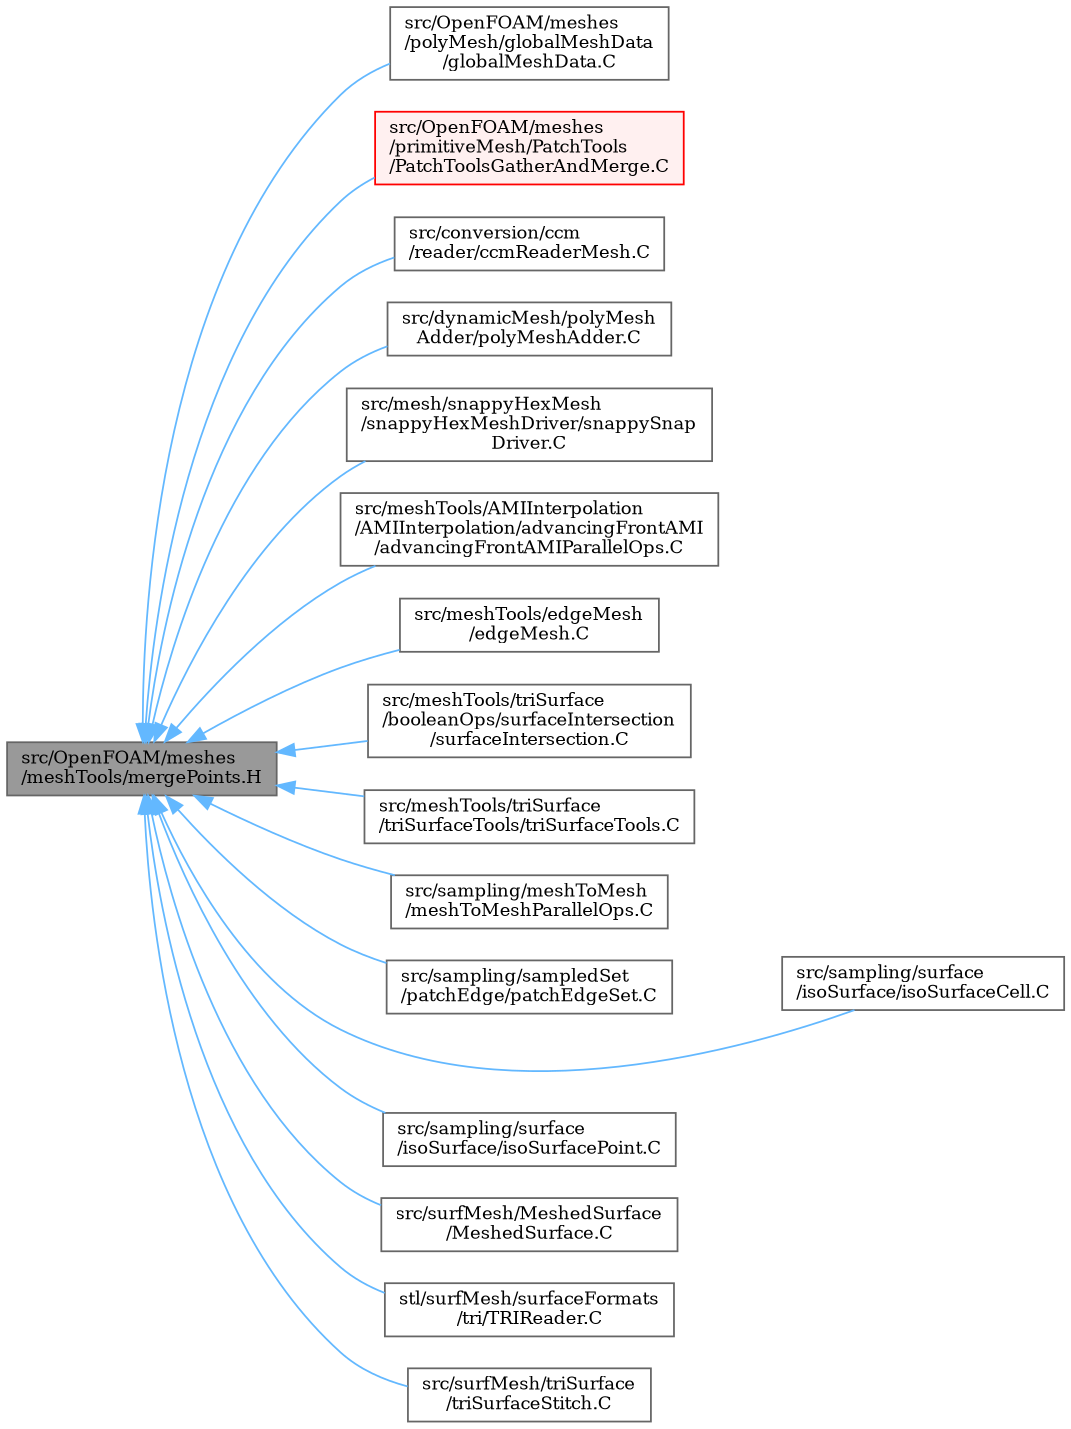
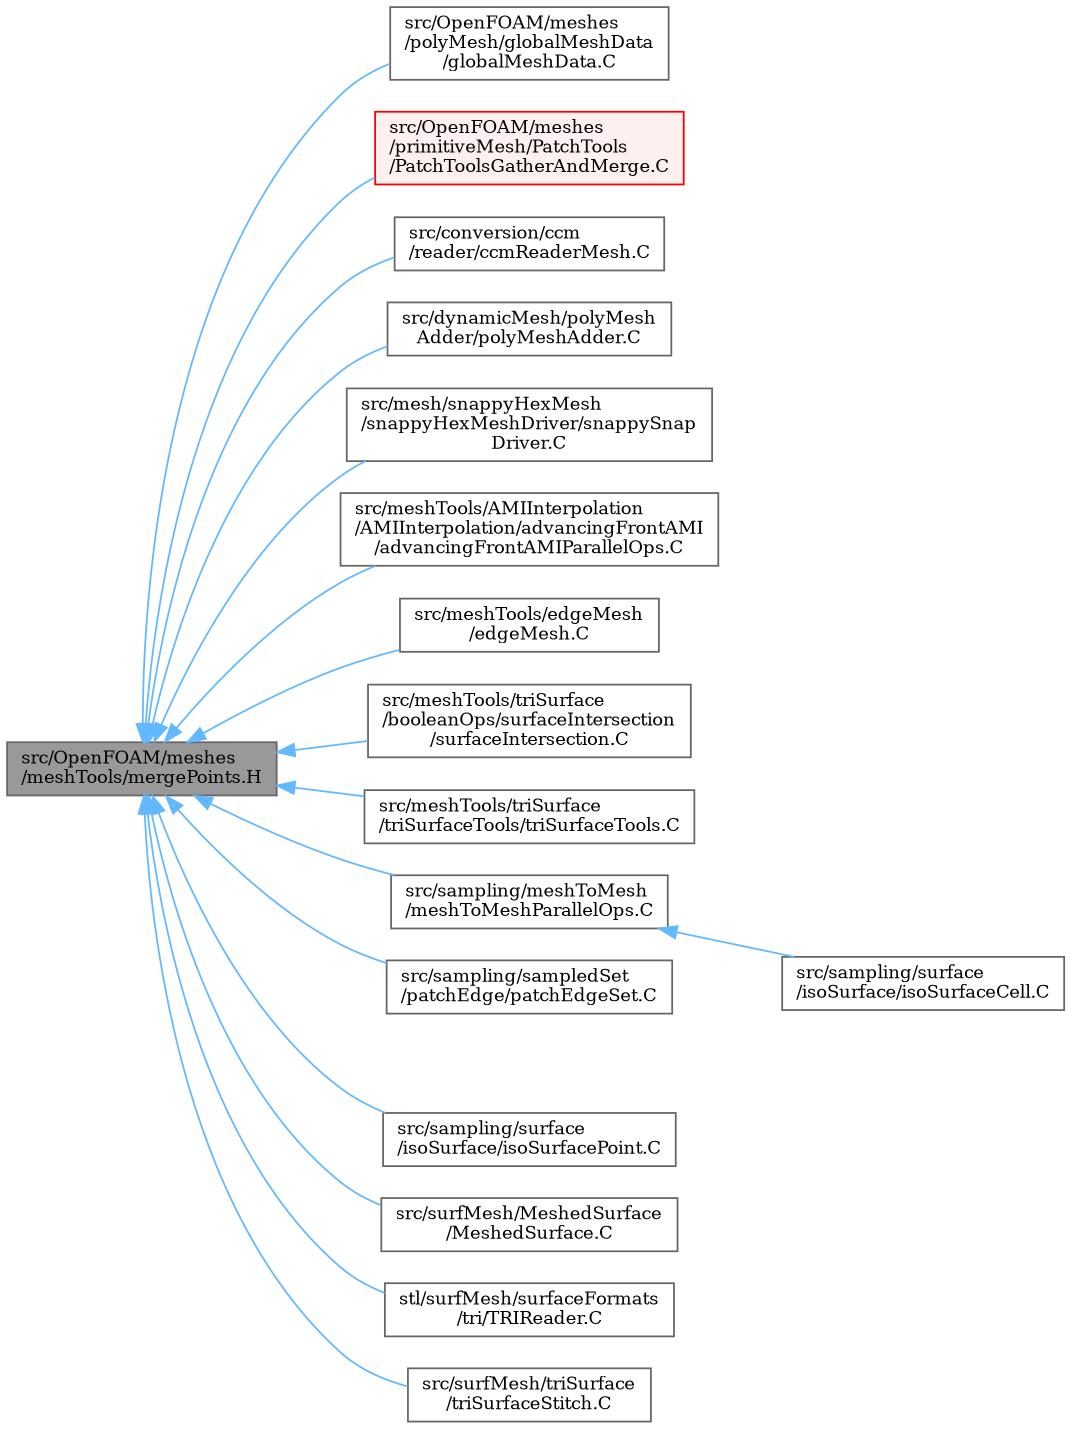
edge "src/sampling/surface /isoSurface/isoSurfaceCell.C" -> "src/OpenFOAM/meshes /meshTools/mergePoints.H": now "src/sampling/surface /isoSurface/isoSurfaceCell.C" -> "src/sampling/meshToMesh /meshToMeshParallelOps.C"
